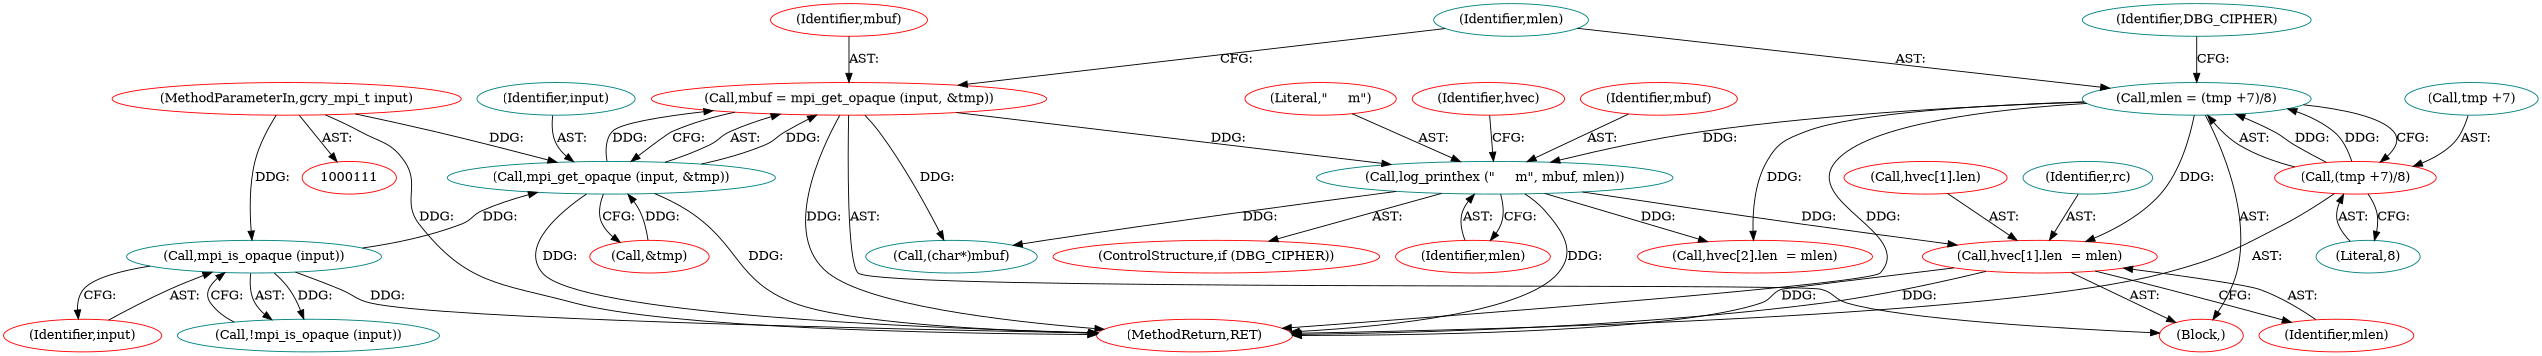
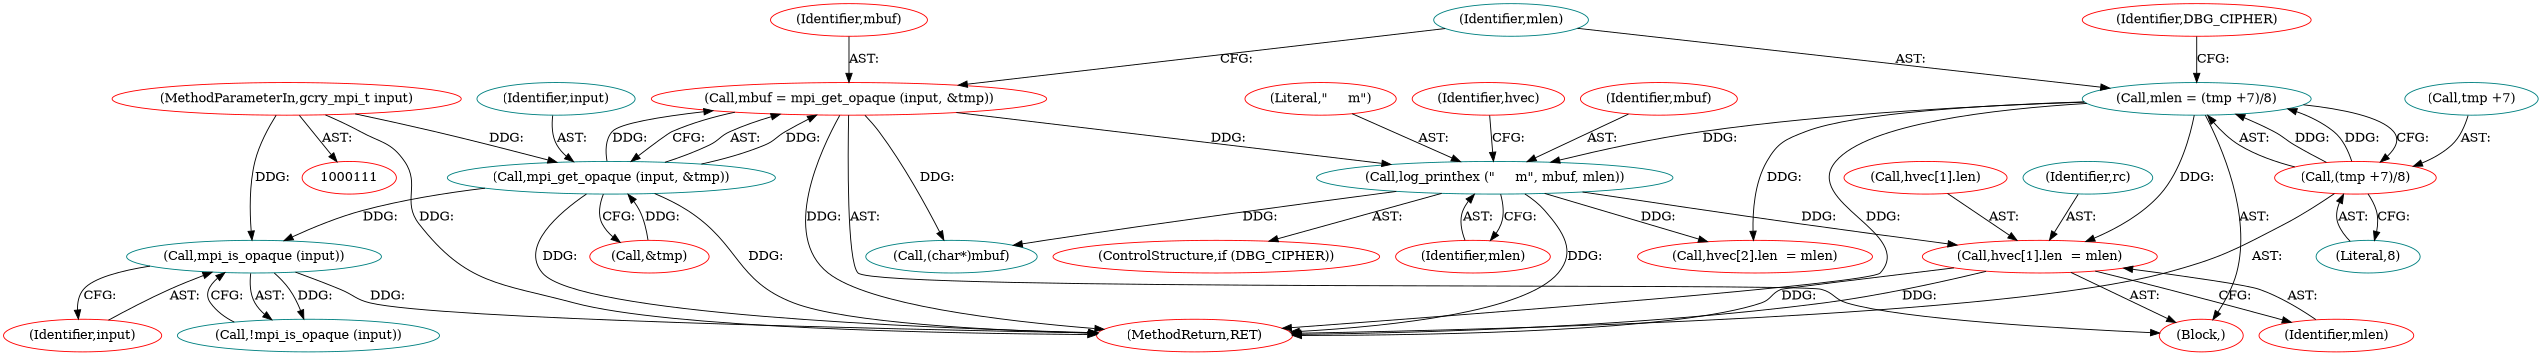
node "(Identifier,DBG_CIPHER)": color teal -> red
edge "(Call,mpi_is_opaque (input))" -> "(Call,mpi_get_opaque (input, &tmp))": reversed
